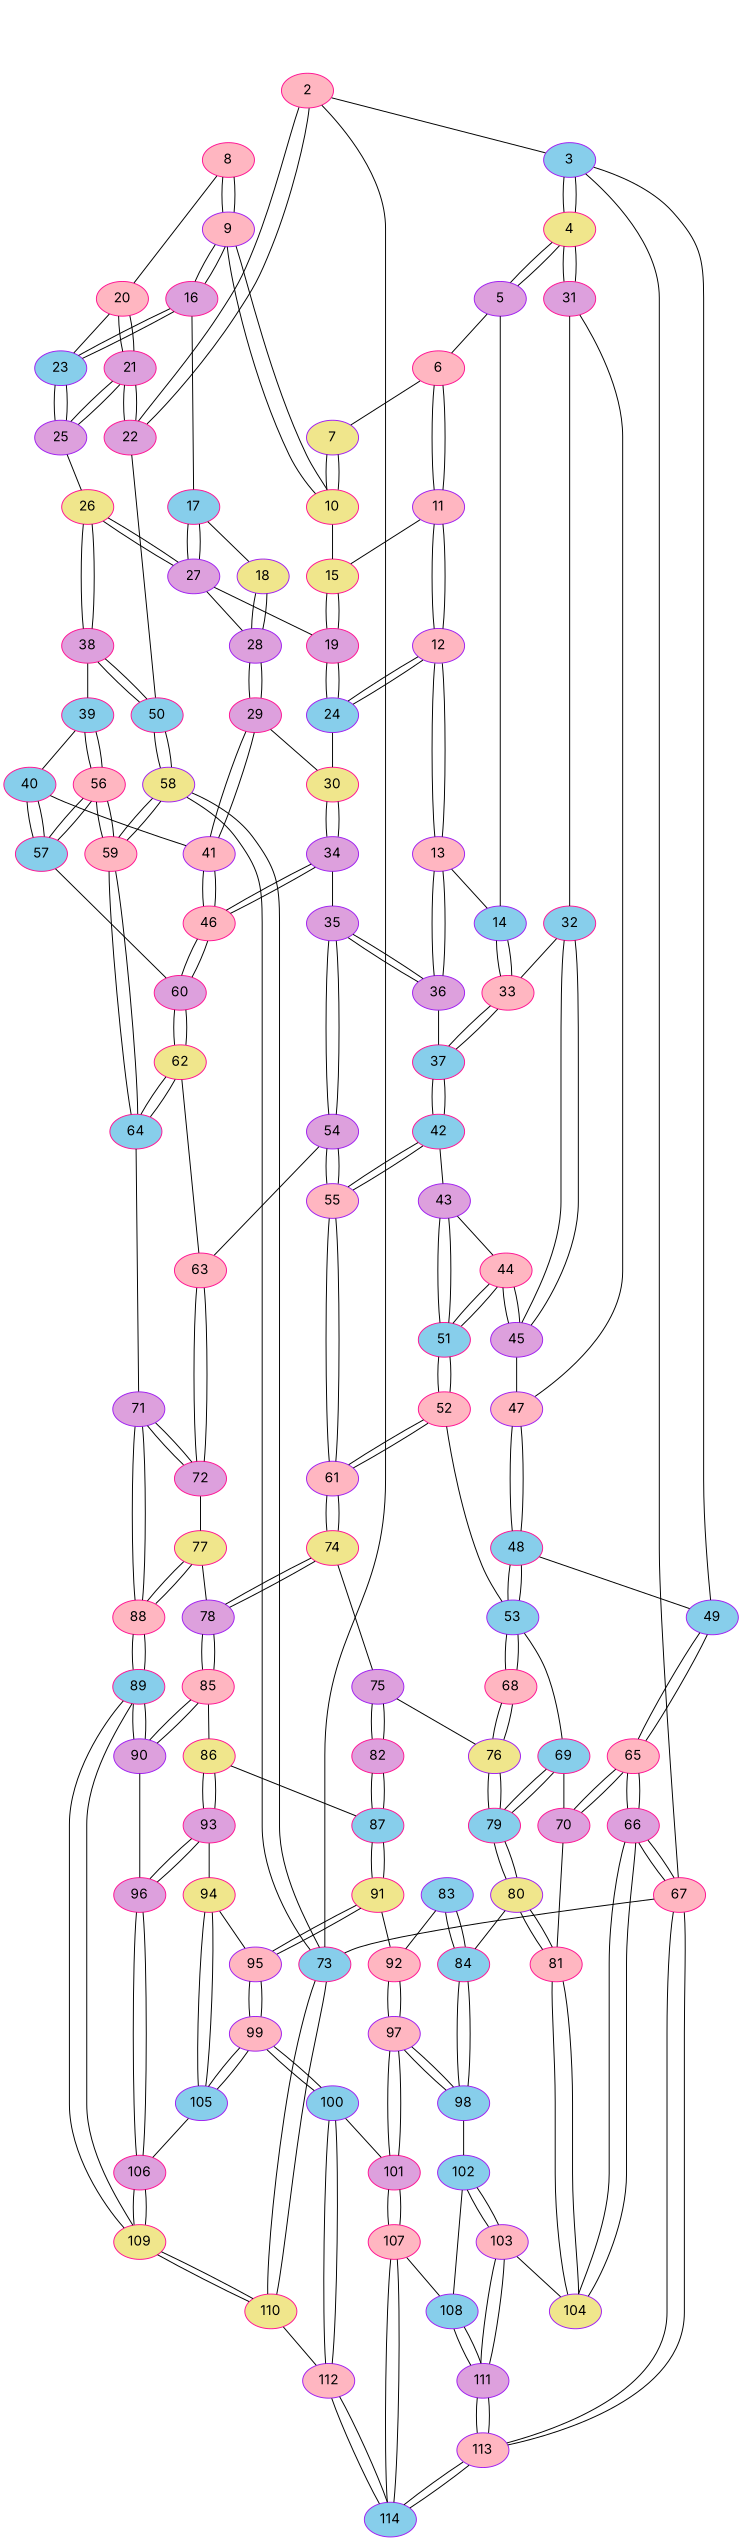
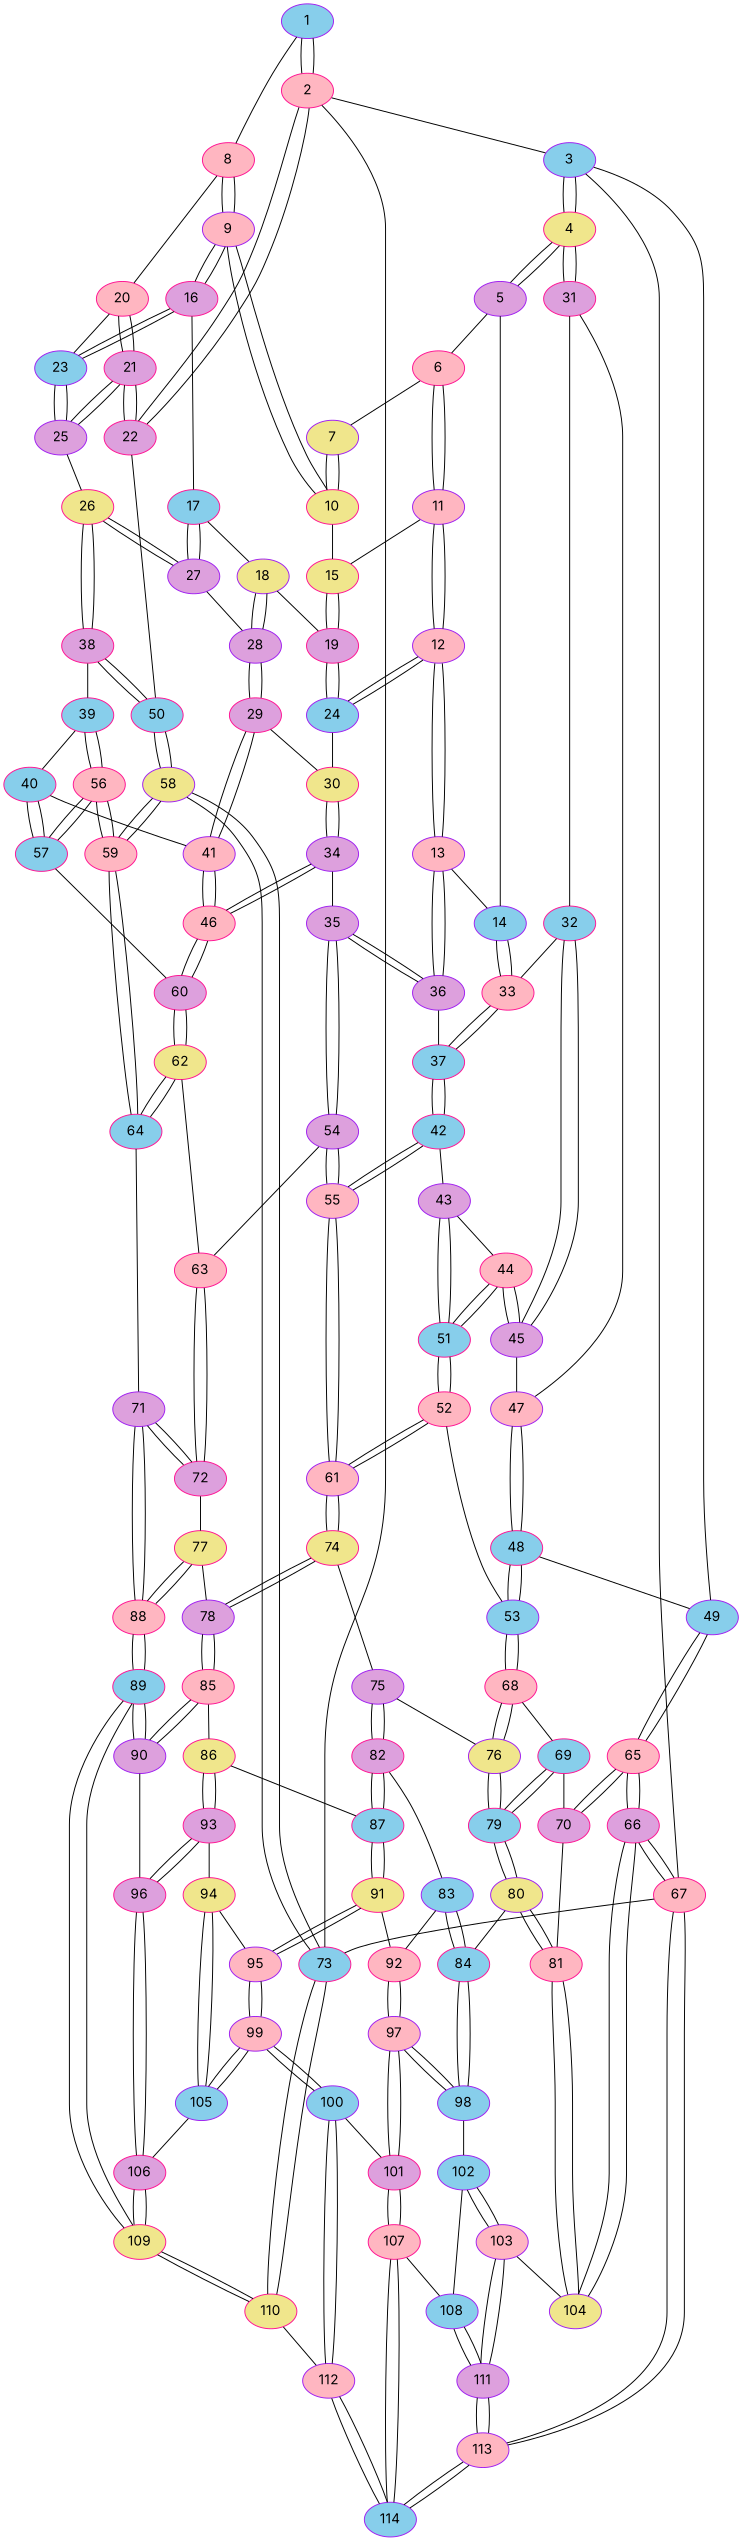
node "1": added
edge "27" -- "19": now "18" -- "19"
edge "53" -- "69": now "68" -- "69"
edge "82" -- "83": added
